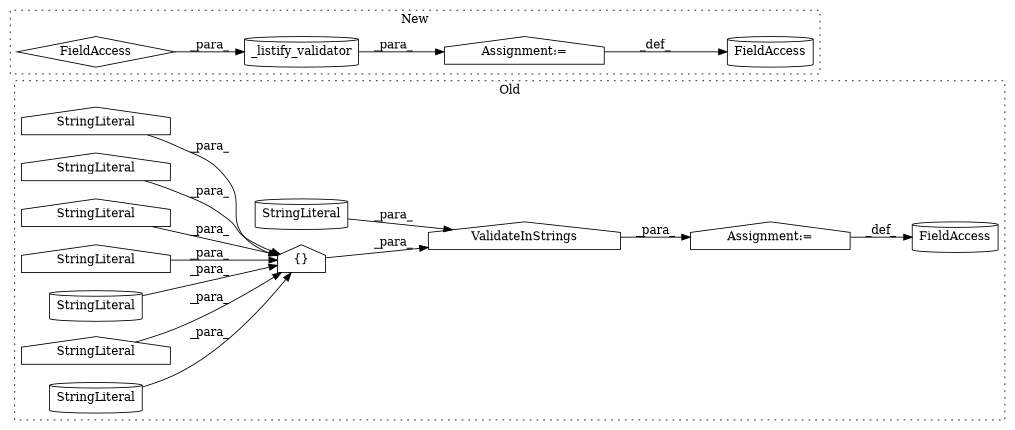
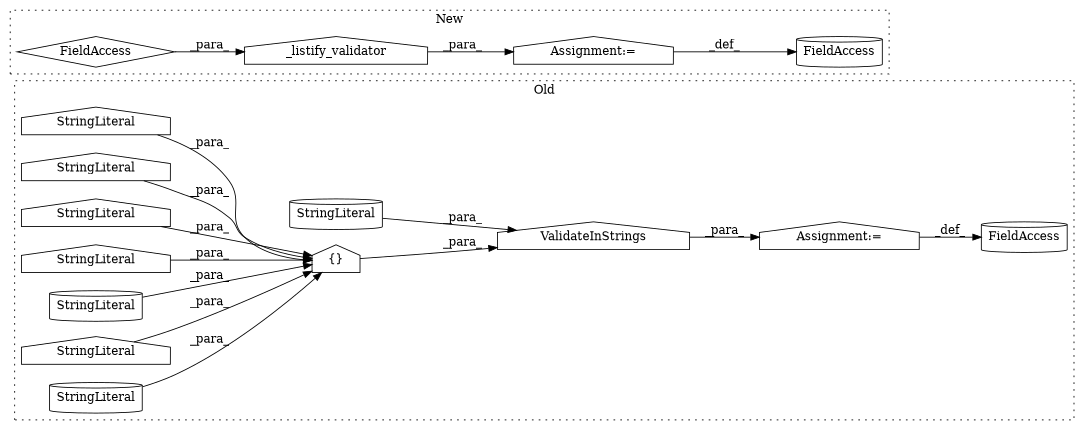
node "_listify_validator": shape cylinder -> house
